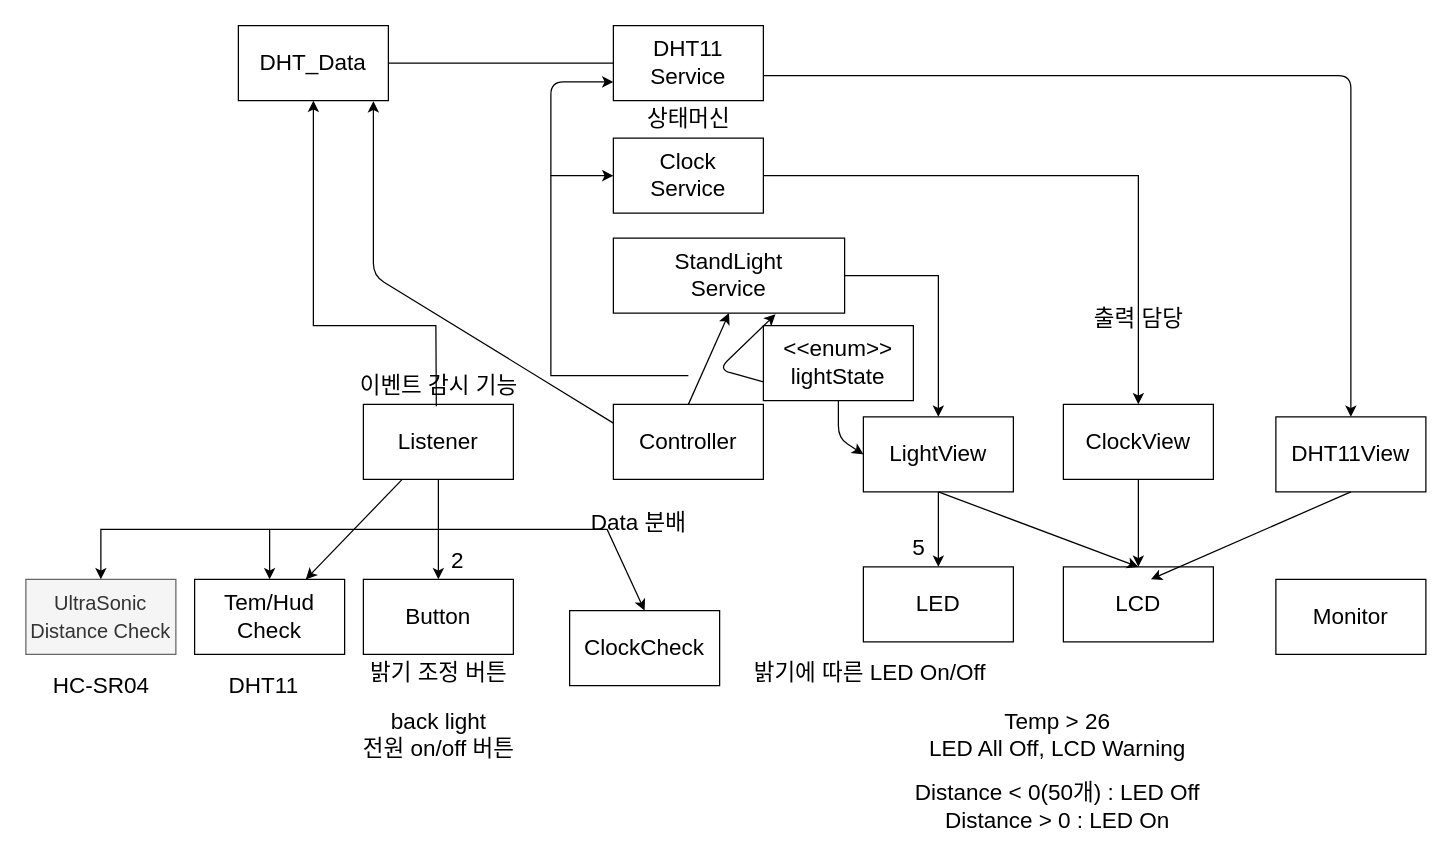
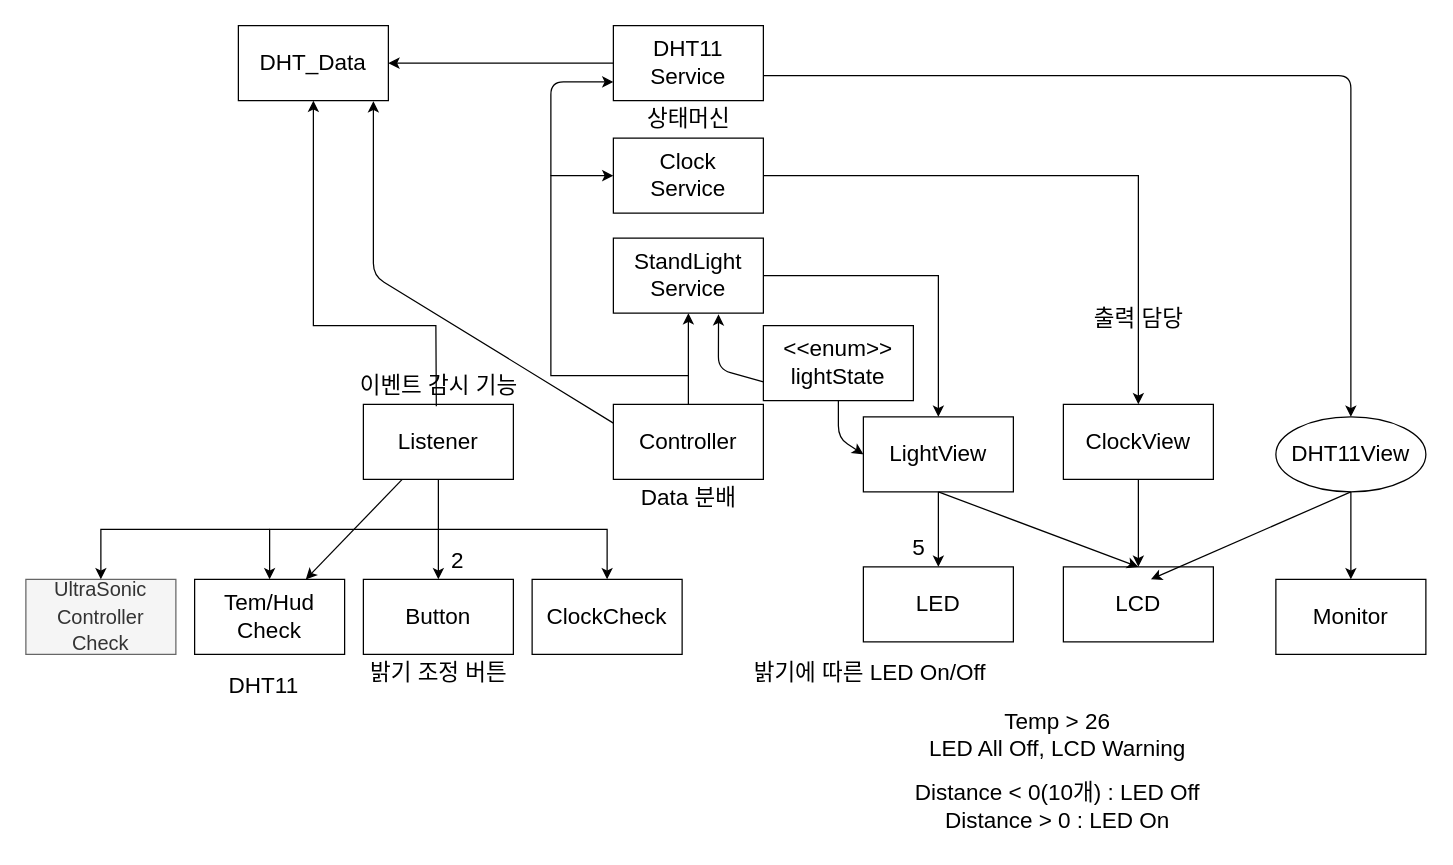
edge "DHT_Data" -- "DHT11 Service": arrowhead none -> classic
node "StandLight Service": size 231x75 -> 150x75
node "DHT11View": shape rectangle -> ellipse
node "Data 분배": moved (638, 523) -> (688, 498)
edge "DHT11View" -> "Monitor": added
node "UltraSonic Distance Check": label "UltraSonic Distance Check" -> "UltraSonic Controller Check"
node "ClockCheck": moved (644, 648) -> (607, 617)
node "HC-SR04": removed
node "back light 전원 on/off 버튼": removed
node "Distance < 0(50개) : LED Off Distance > 0 : LED On": label "Distance < 0(50개) : LED Off Distance > 0 : LED On" -> "Distance < 0(10개) : LED Off Distance > 0 : LED On"
